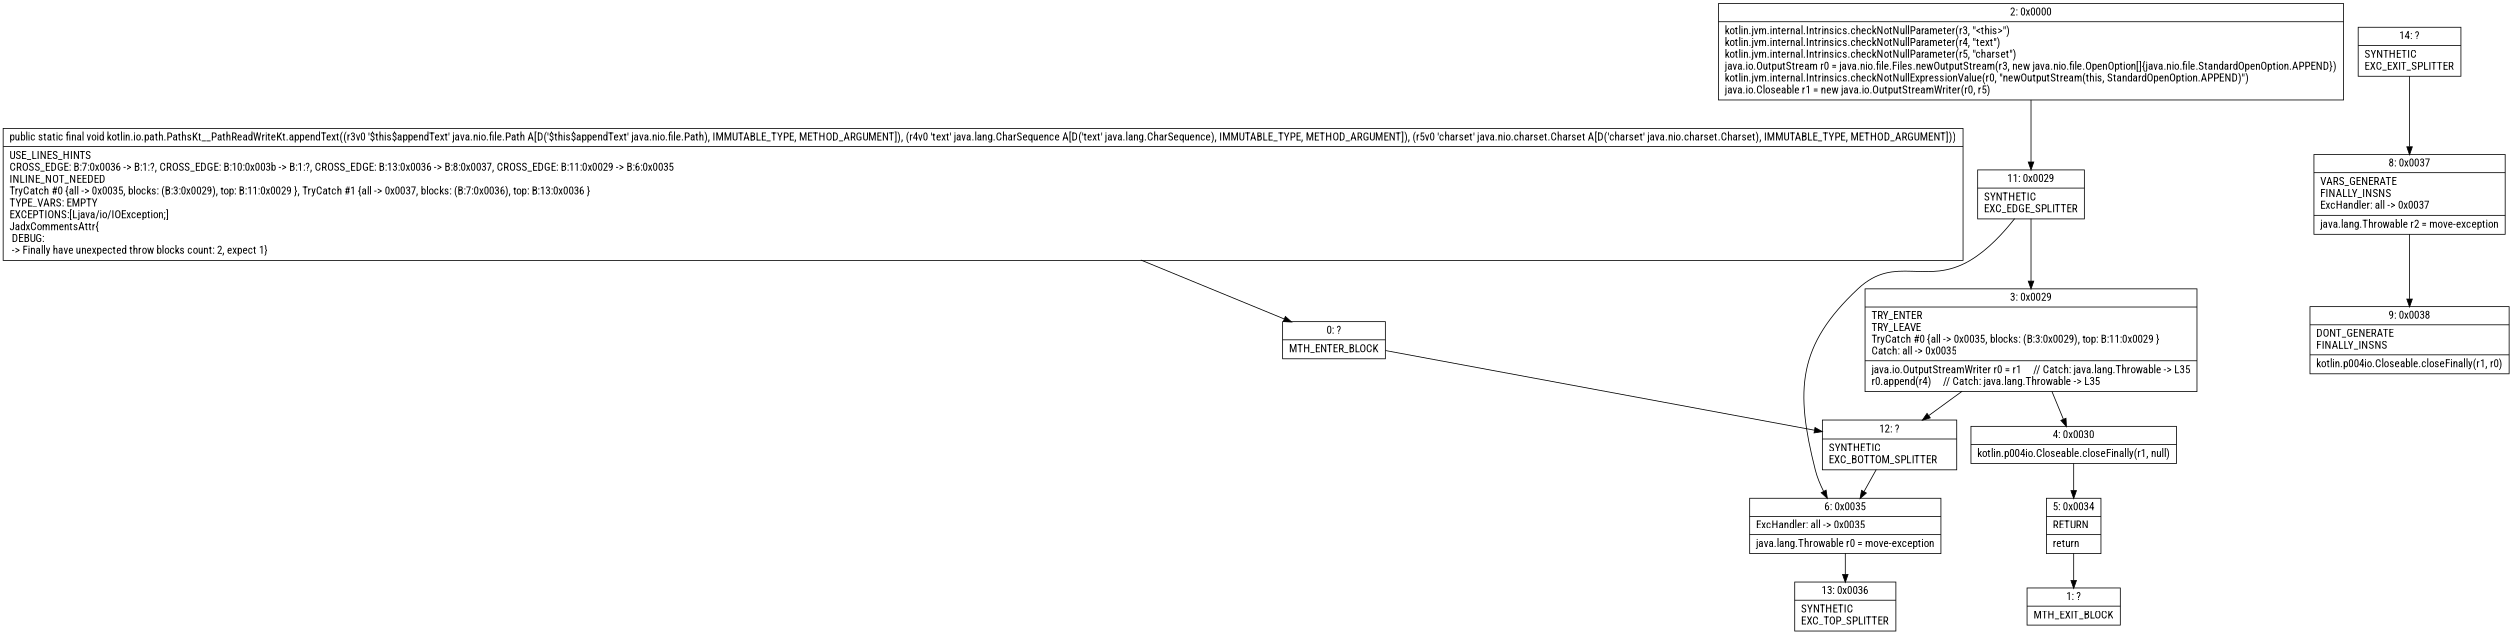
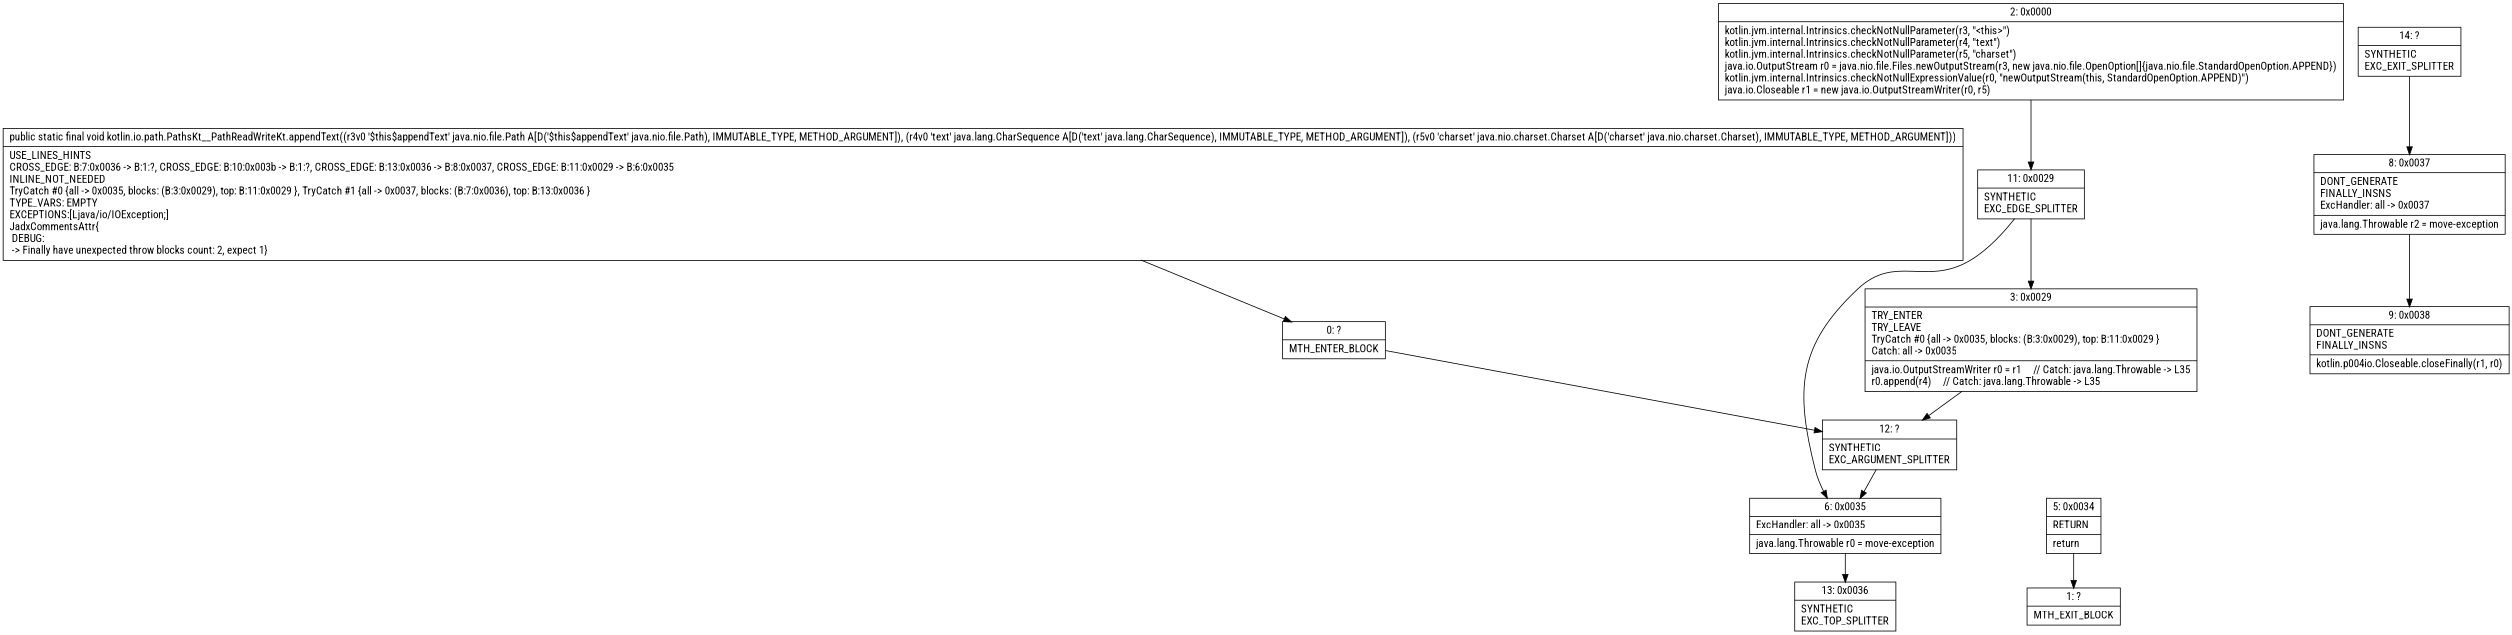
node "8: 0x0037": text "VARS_GENERATE" -> "DONT_GENERATE"
node "4: 0x0030": removed
node "12: ?": text "EXC_BOTTOM_SPLITTER" -> "EXC_ARGUMENT_SPLITTER"
